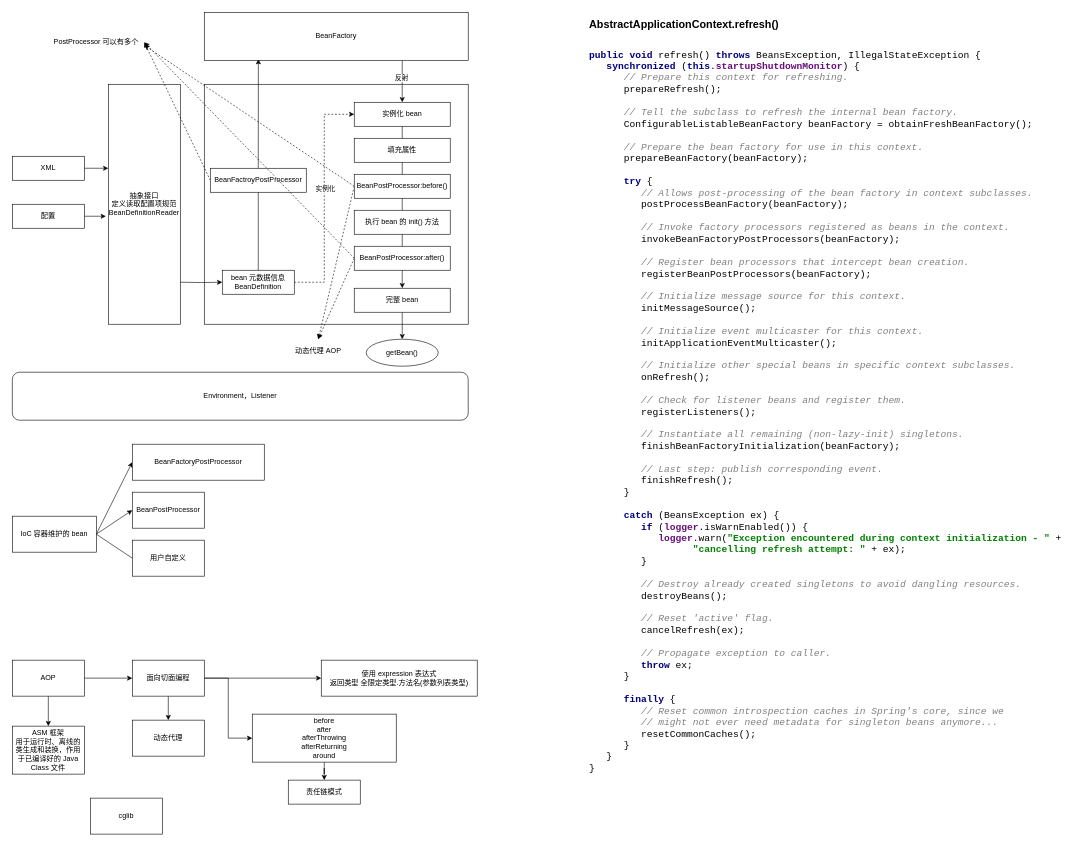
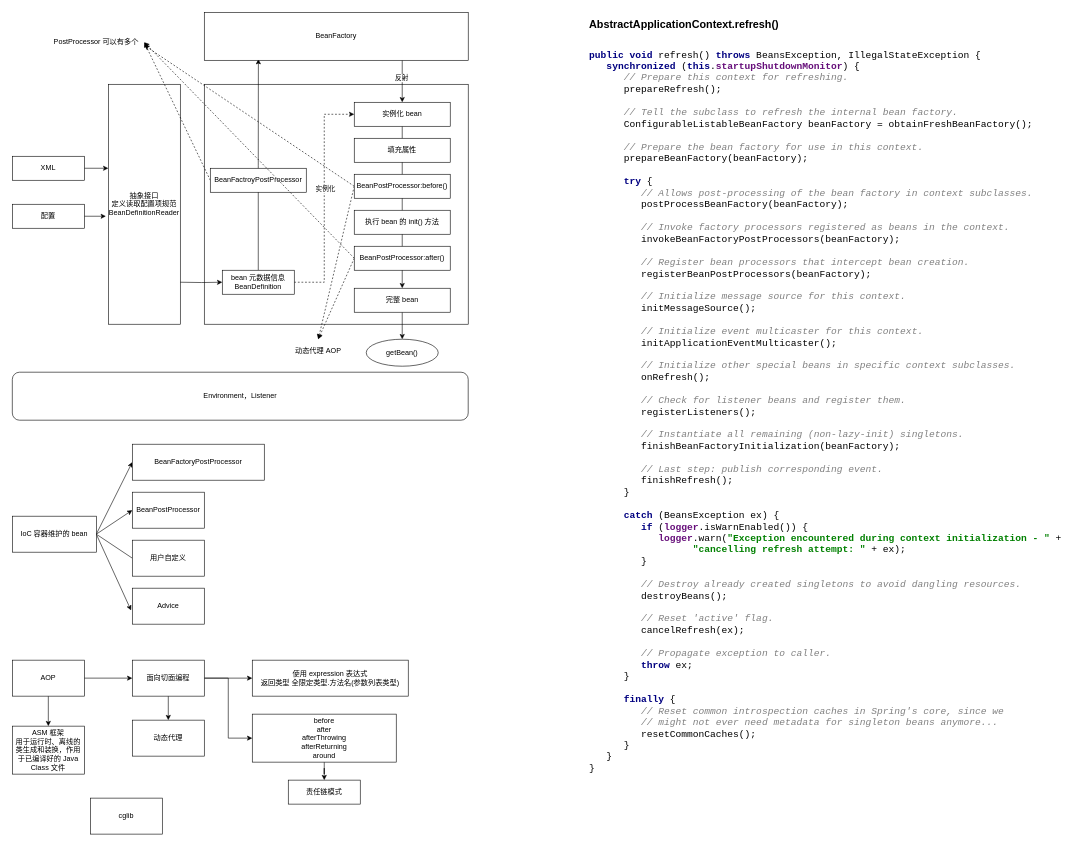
edge "IoC 容器维护的 bean" -> "Advice": added
node "Advice": added
node "使用 expression 表达式 返回类型 全限定类型.方法名(参数列表类型)": moved (399, 678) -> (330, 678)
